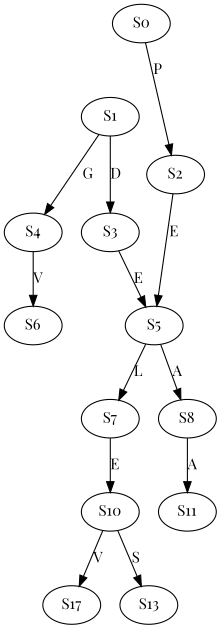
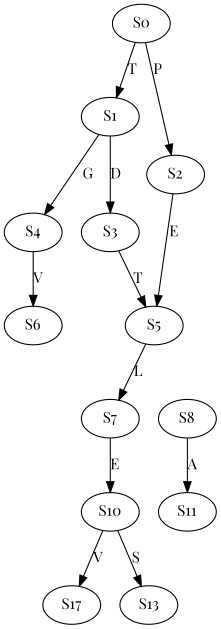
edge "S0" -> "S1": added, label "T"
edge "S3" -> "S5": label "E" -> "T"
edge "S5" -> "S8": removed, label "A"
